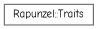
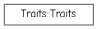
node "Rapunzel::Traits": label "Rapunzel::Traits" -> "Traits::Traits"
